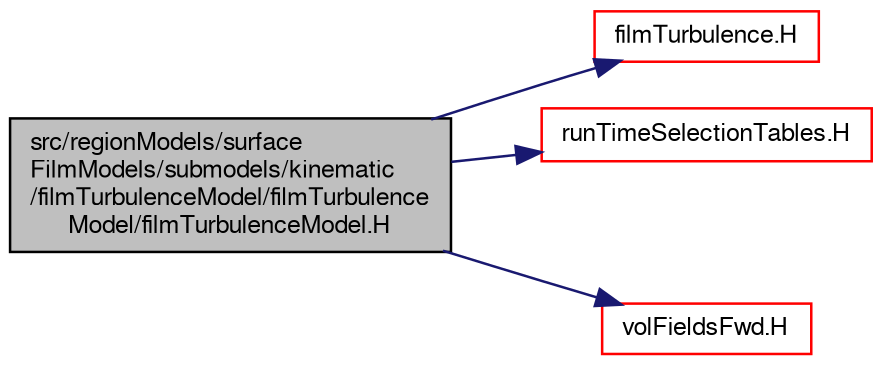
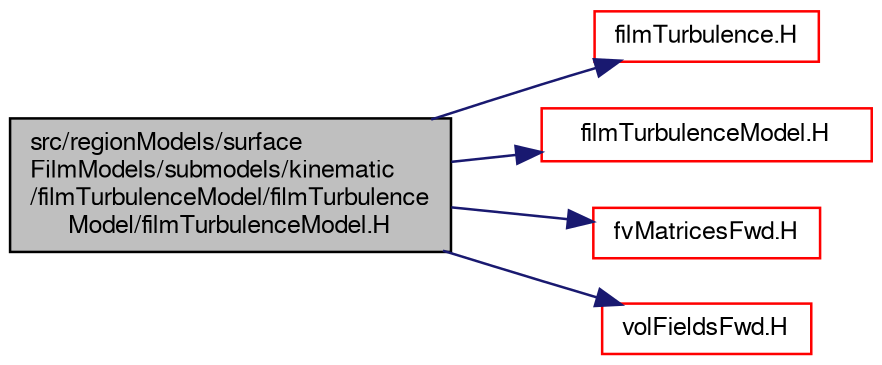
node "runTimeSelectionTables.H": label "runTimeSelectionTables.H" -> "filmTurbulenceModel.H"
node "fvMatricesFwd.H": added
